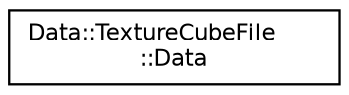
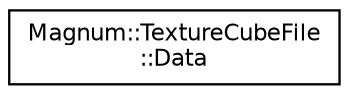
node "Data::TextureCubeFile ::Data": label "Data::TextureCubeFile ::Data" -> "Magnum::TextureCubeFile ::Data"
